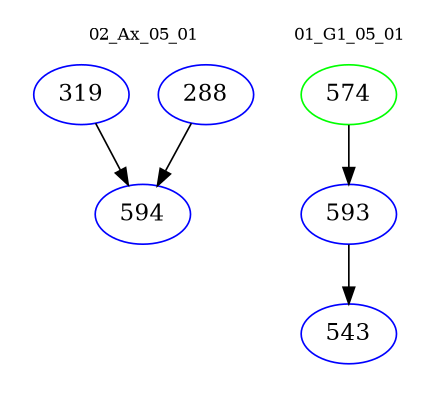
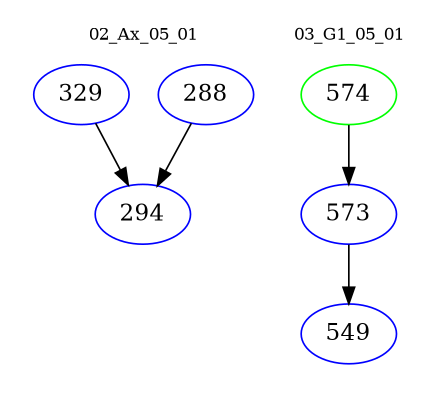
cluster "01_G1_05_01": label "01_G1_05_01" -> "03_G1_05_01"
node "319": label "319" -> "329"
node "594": label "594" -> "294"
node "593": label "593" -> "573"
node "543": label "543" -> "549"
